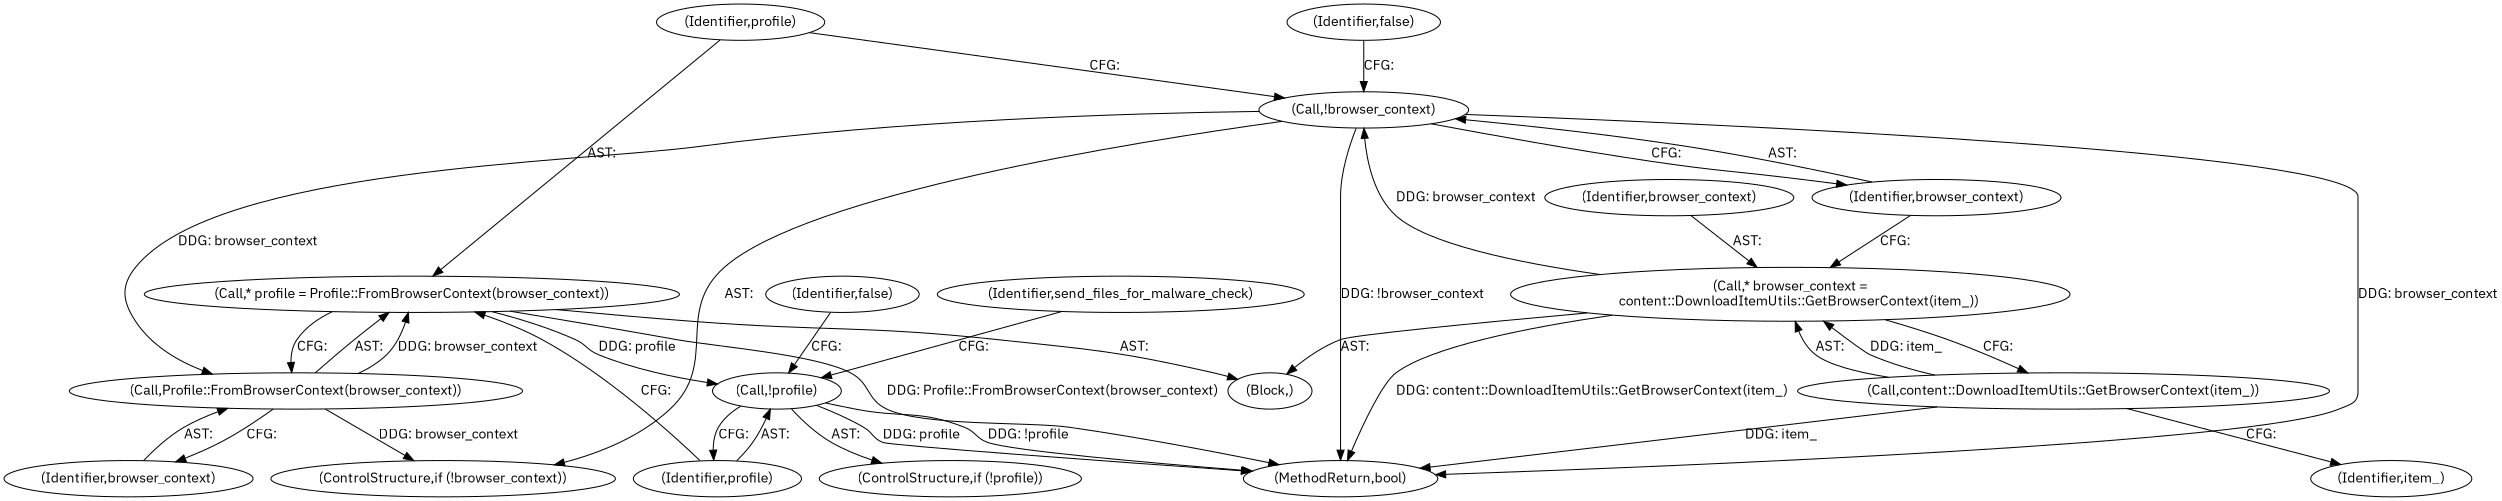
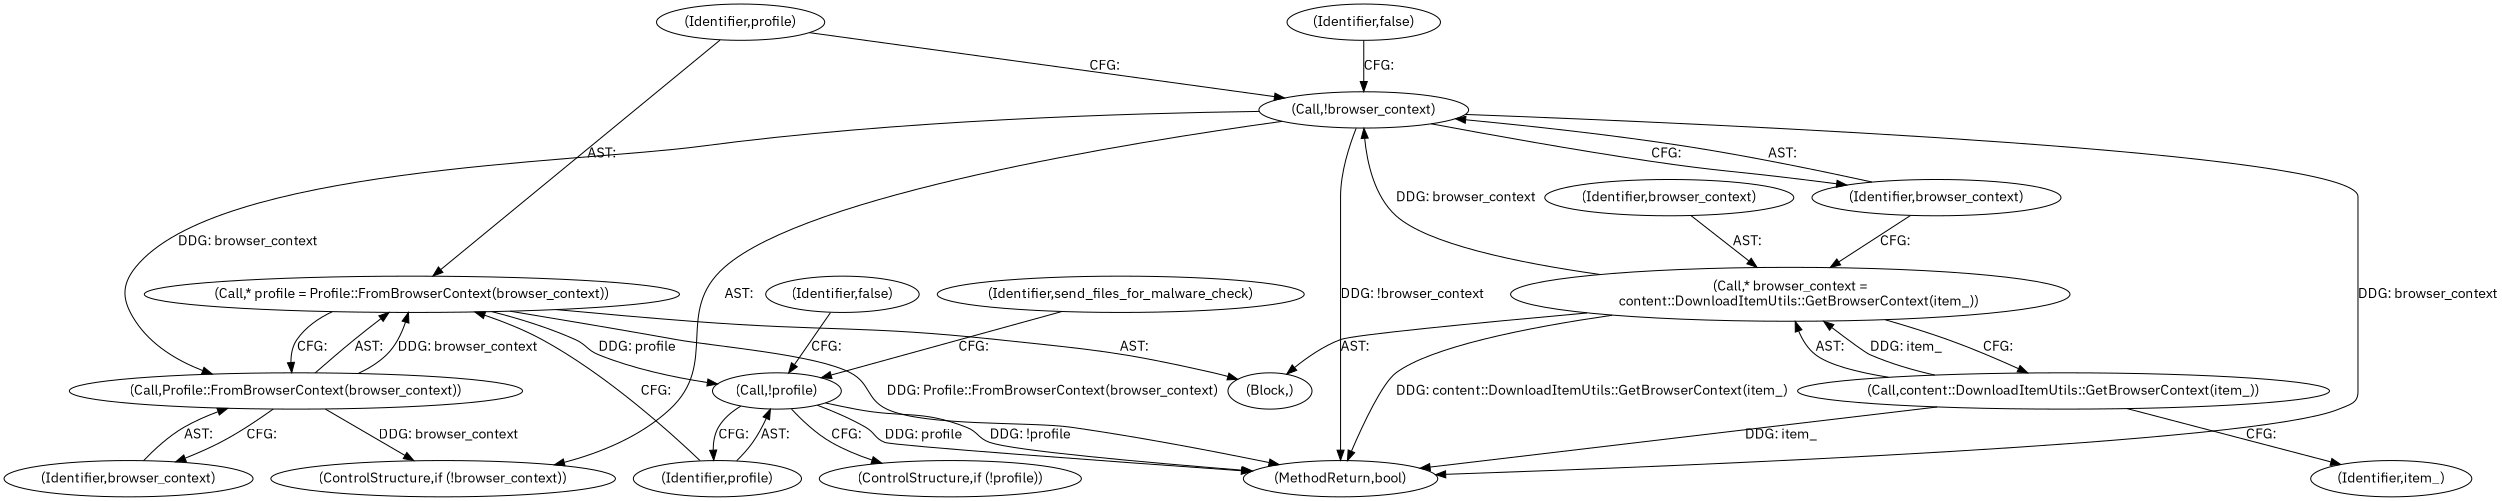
edge "(Call,!profile)" -> "(ControlStructure,if (!profile))": label "AST: " -> "CFG: "
